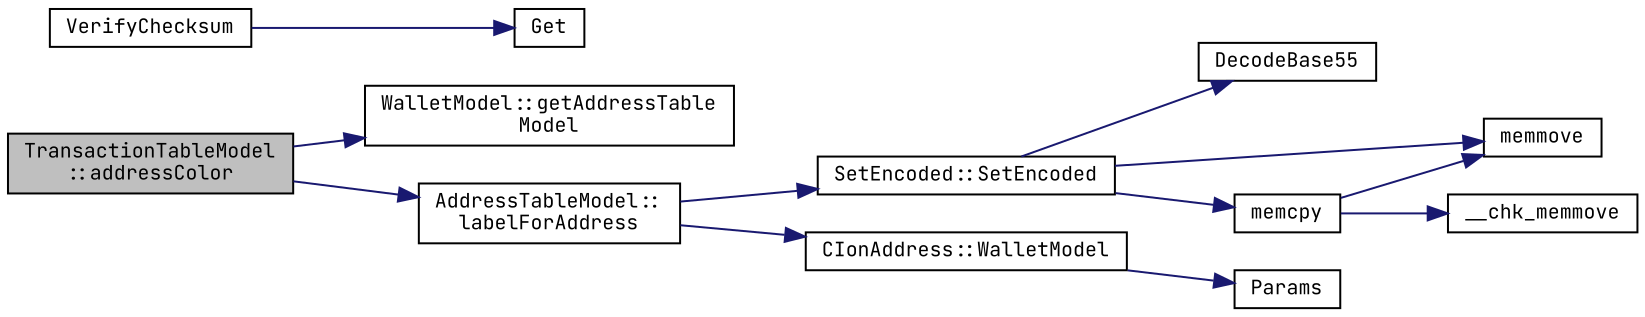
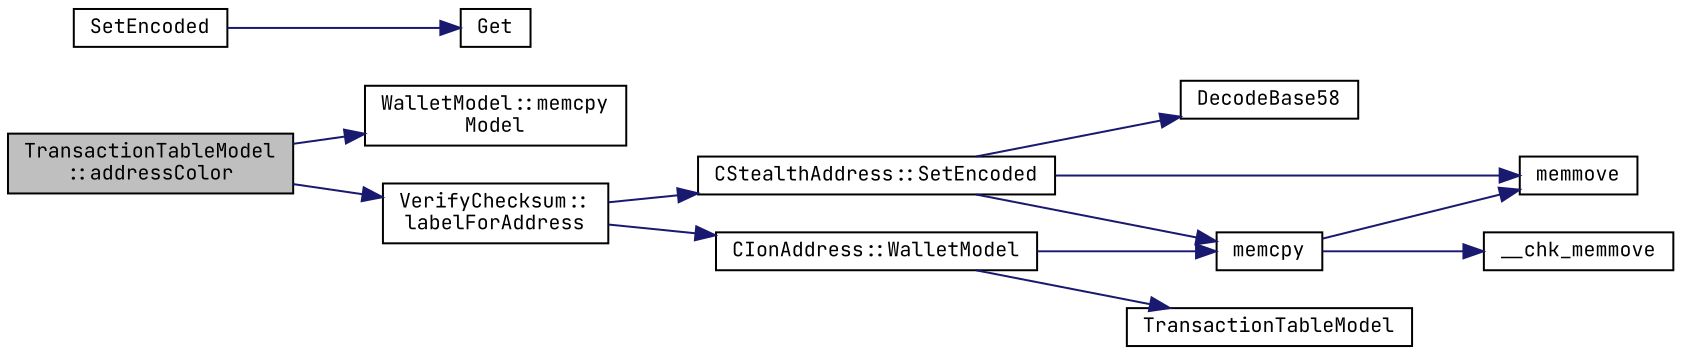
node "VerifyChecksum": label "VerifyChecksum" -> "SetEncoded"
node "DecodeBase55": label "DecodeBase55" -> "DecodeBase58"
node "WalletModel::getAddressTable Model": label "WalletModel::getAddressTable Model" -> "WalletModel::memcpy Model"
node "SetEncoded::SetEncoded": label "SetEncoded::SetEncoded" -> "CStealthAddress::SetEncoded"
node "AddressTableModel:: labelForAddress": label "AddressTableModel:: labelForAddress" -> "VerifyChecksum:: labelForAddress"
edge "CIonAddress::WalletModel" -> "memcpy": added
node "Params": label "Params" -> "TransactionTableModel"
